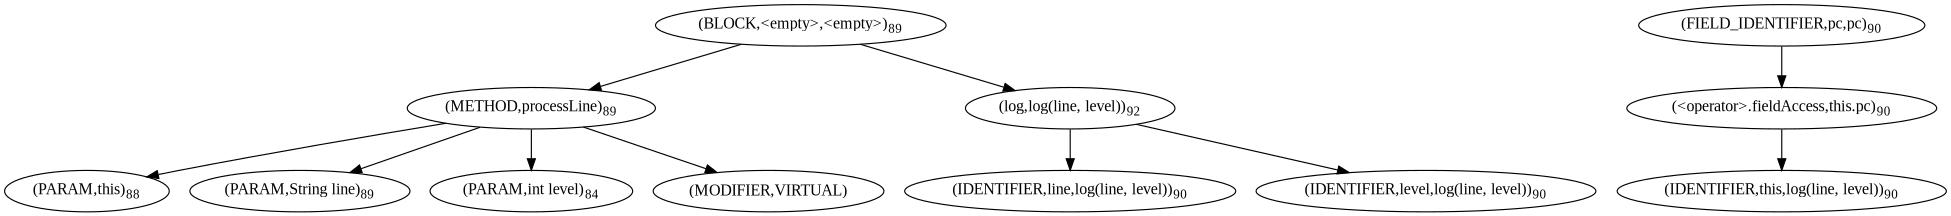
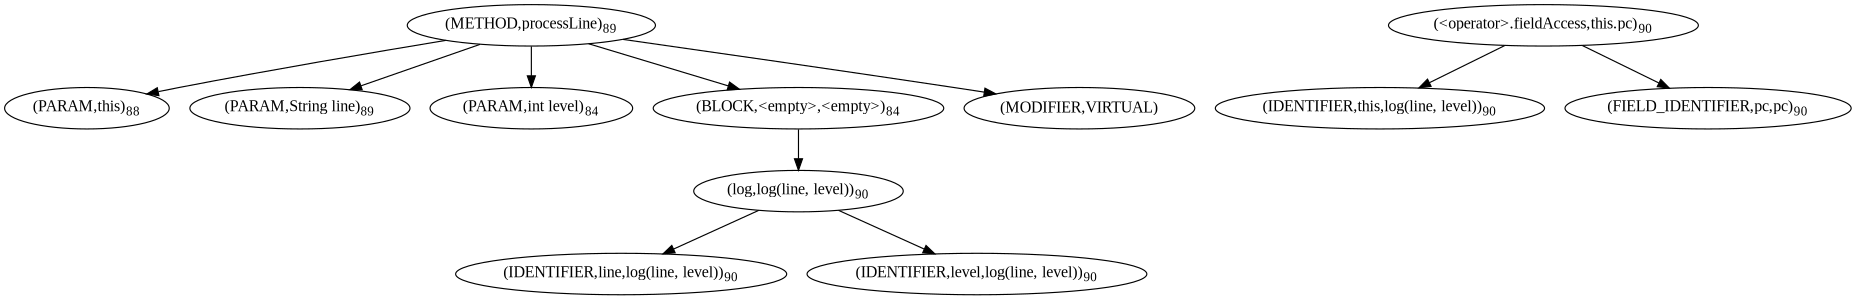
node "(BLOCK,<empty>,<empty>)": text "89" -> "84"
edge "(FIELD_IDENTIFIER,pc,pc)" -> "(<operator>.fieldAccess,this.pc)": reversed
edge "(BLOCK,<empty>,<empty>)" -> "(METHOD,processLine)": reversed
node "(log,log(line, level))": text "92" -> "90"
